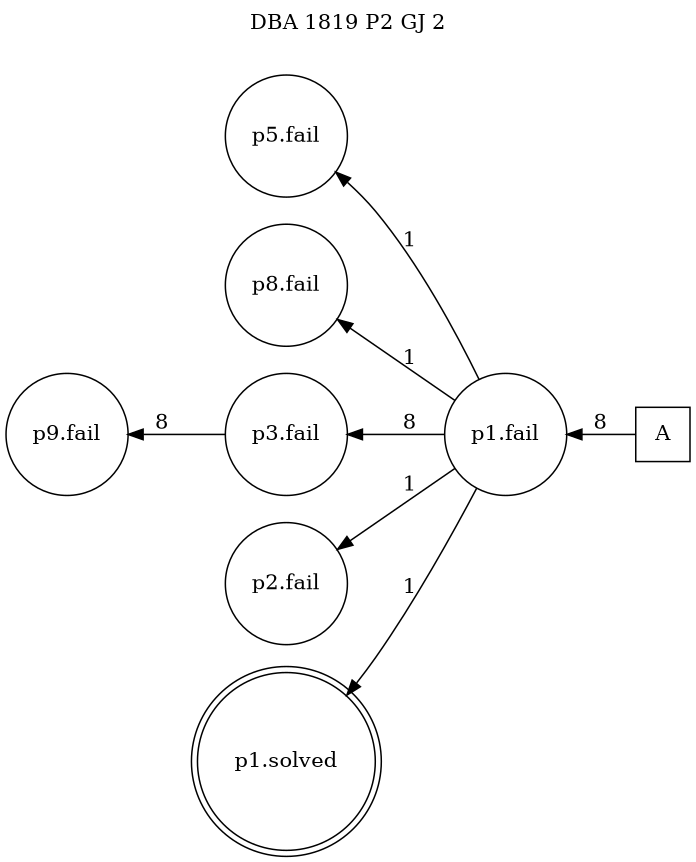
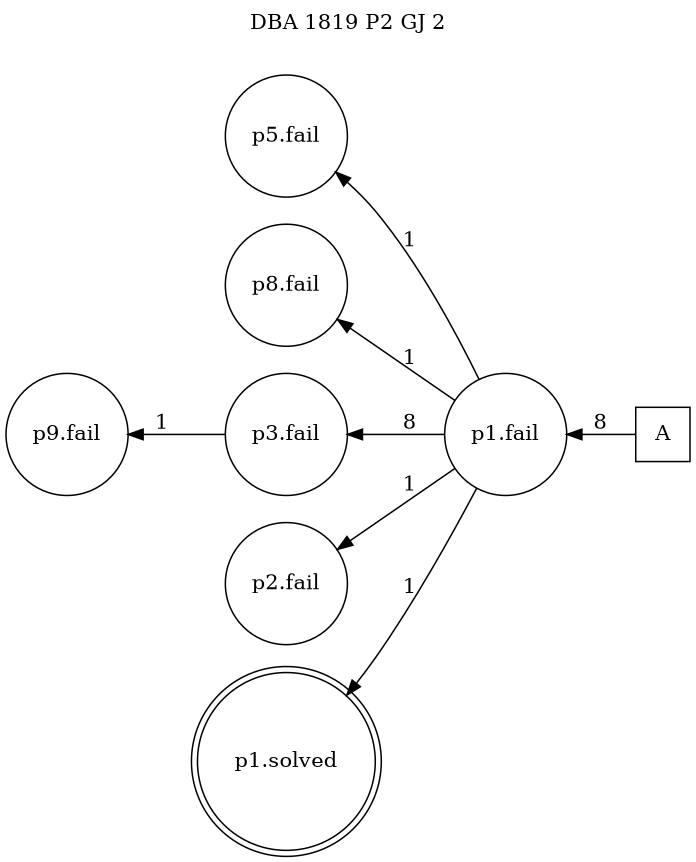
edge "p3.fail" -> "p9.fail": label "8" -> "1"
